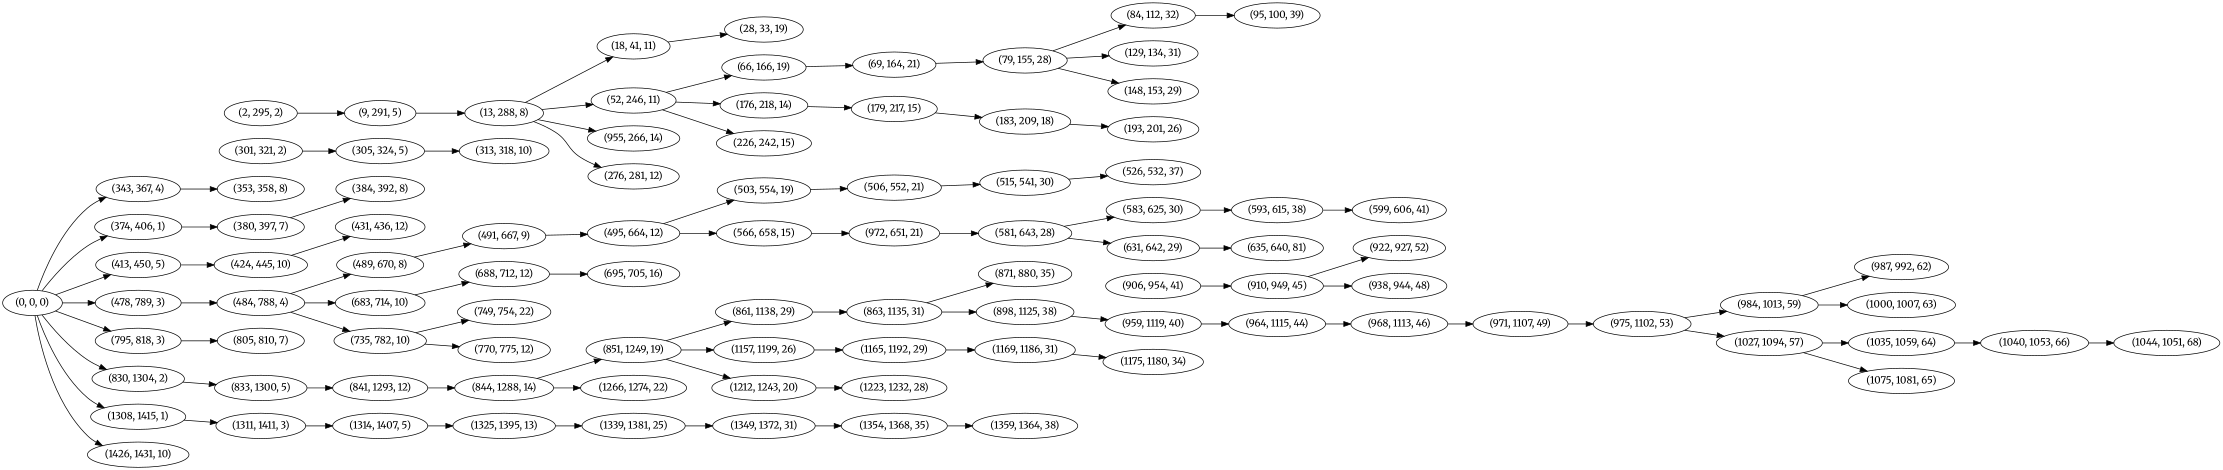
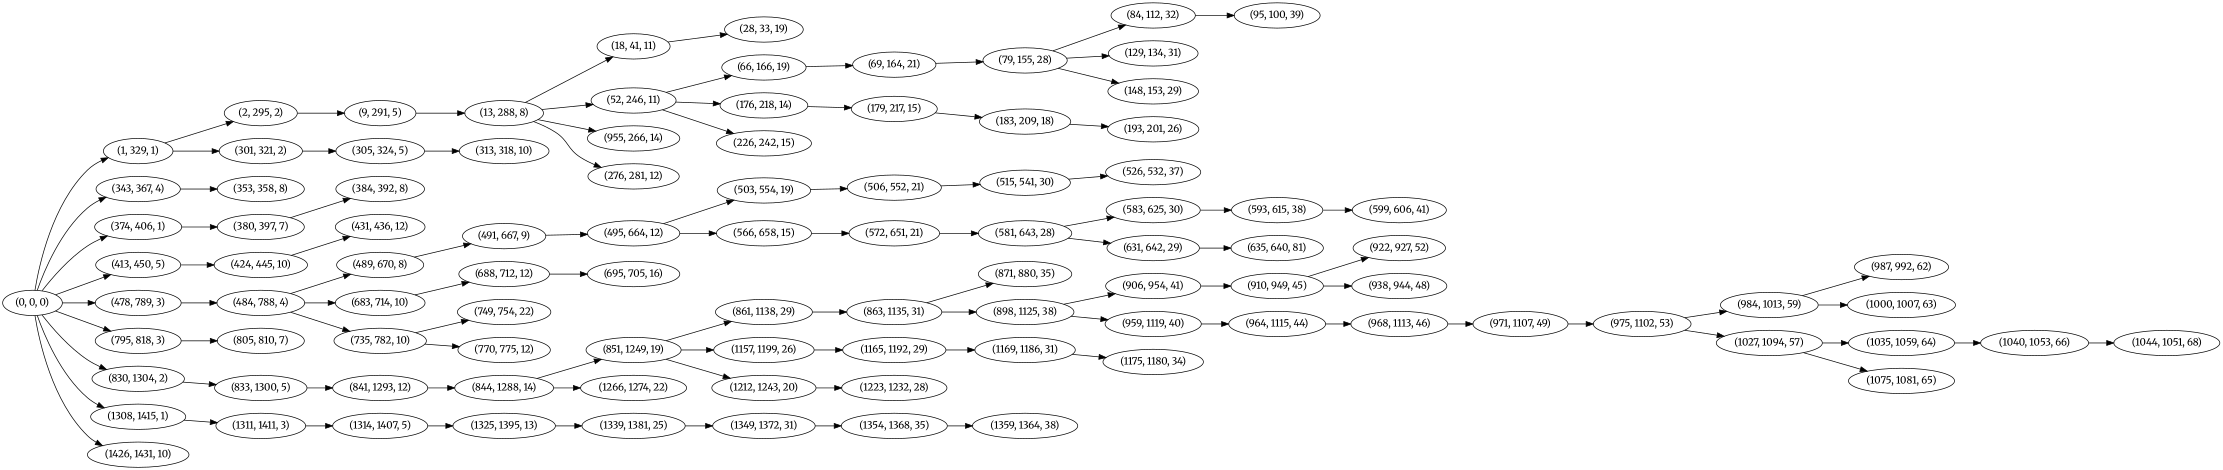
node "(1, 329, 1)": added
node "(972, 651, 21)": label "(972, 651, 21)" -> "(572, 651, 21)"
edge "(898, 1125, 38)" -> "(906, 954, 41)": added
